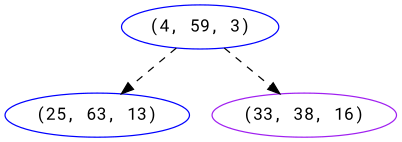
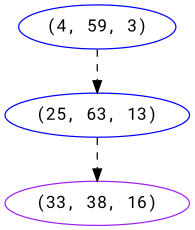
edge "(4, 59, 3)" -> "(33, 38, 16)": now "(25, 63, 13)" -> "(33, 38, 16)"
